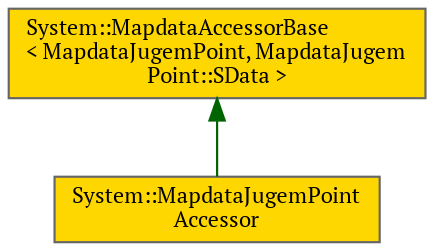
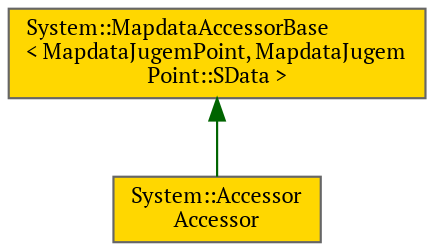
node "System::MapdataJugemPoint Accessor": label "System::MapdataJugemPoint Accessor" -> "System::Accessor Accessor"
